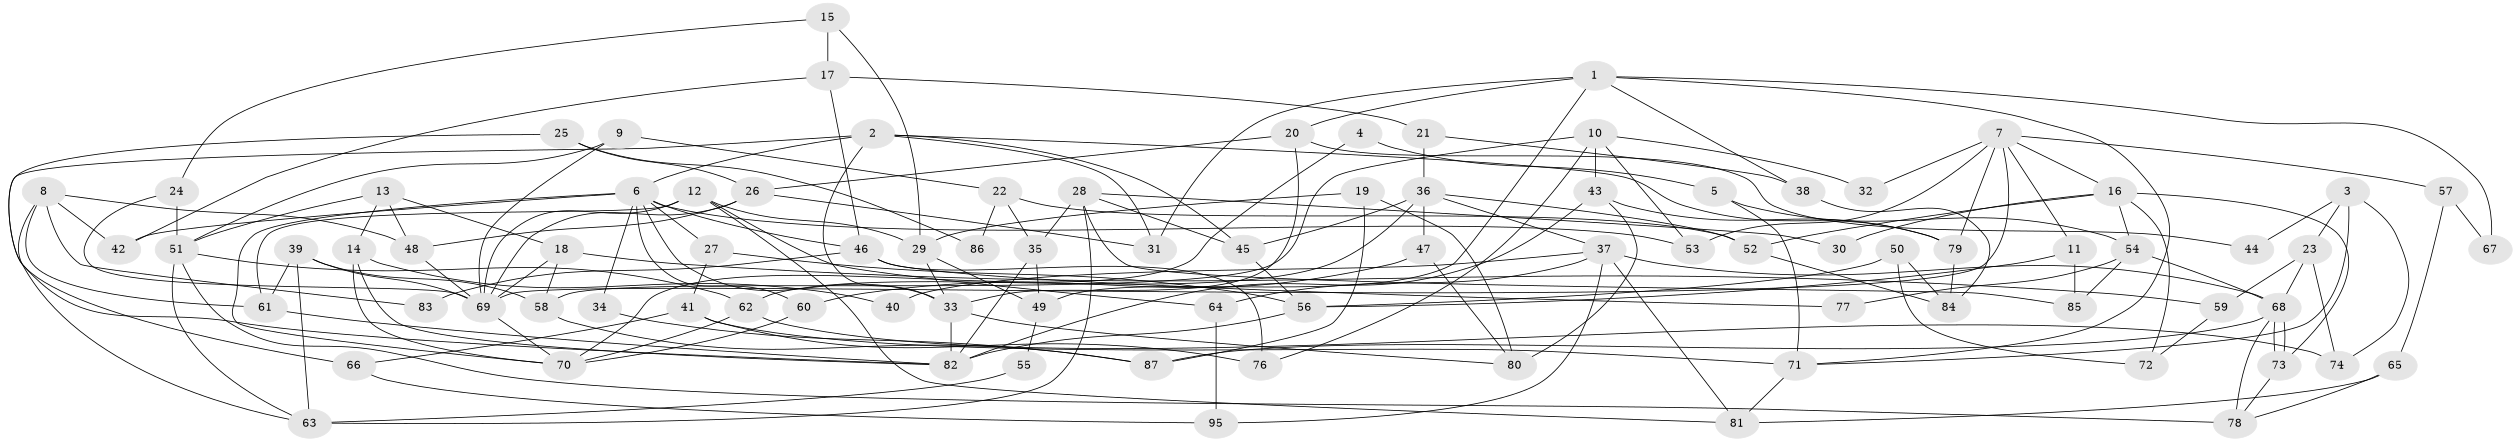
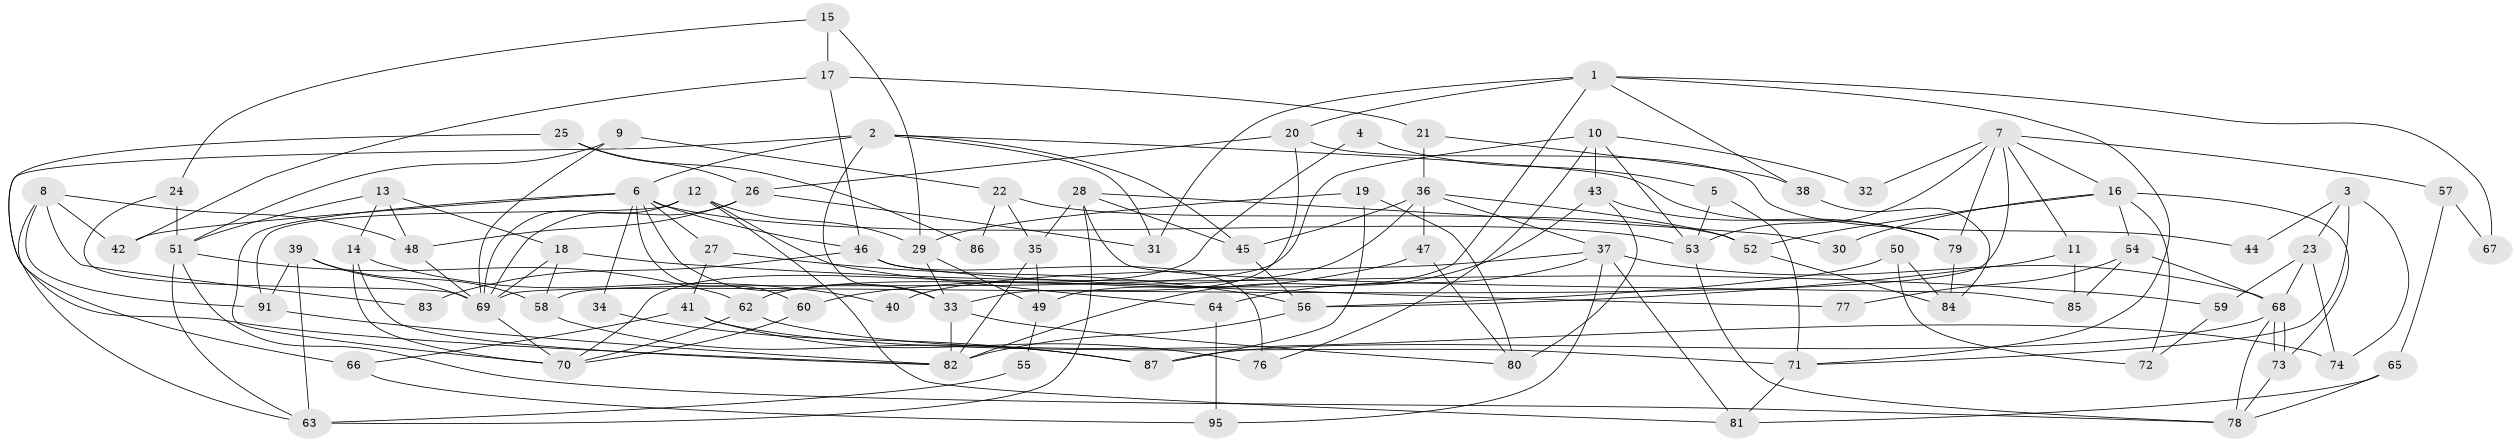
edge "5" -- "54": now "5" -- "53"
node "61": label "61" -> "91"
edge "53" -- "78": added
